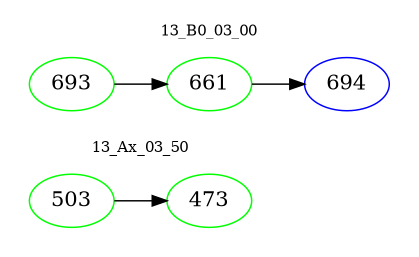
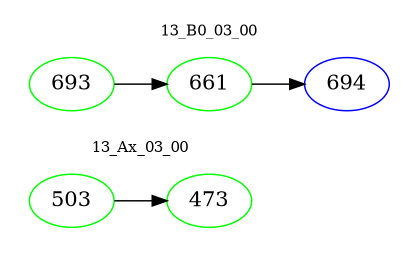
cluster "13_Ax_03_50": label "13_Ax_03_50" -> "13_Ax_03_00"
